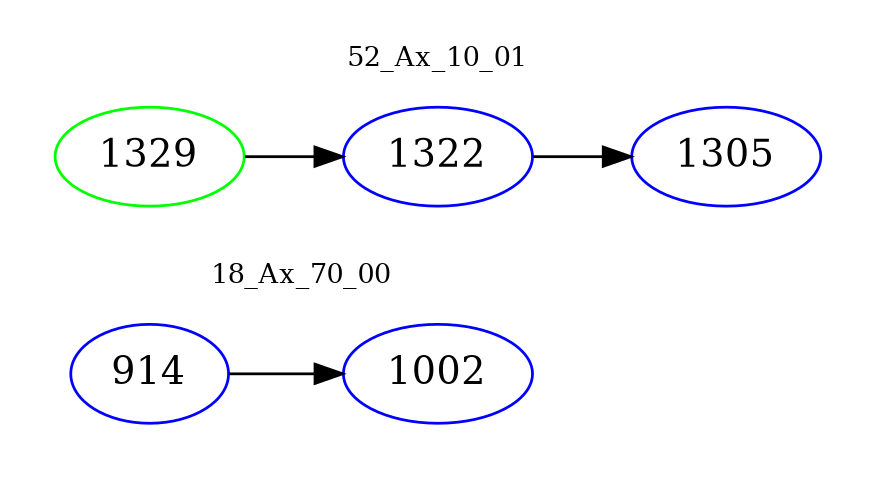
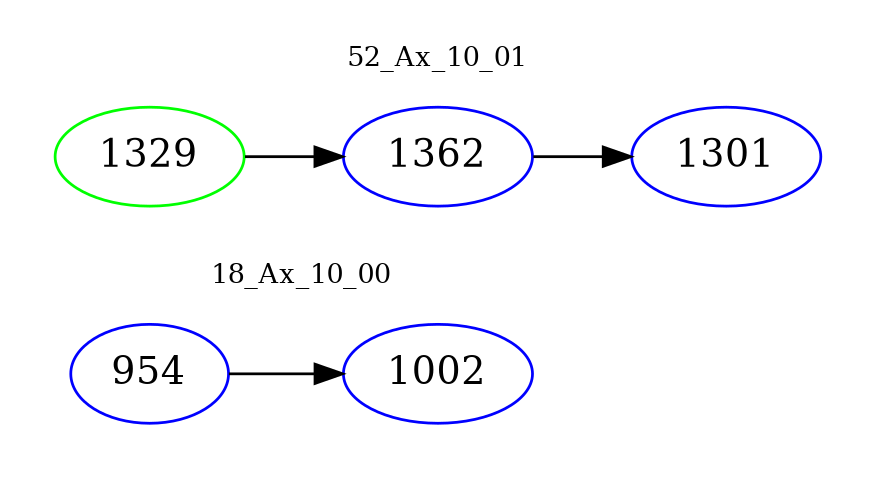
node "1322": label "1322" -> "1362"
node "1305": label "1305" -> "1301"
cluster "18_Ax_70_00": label "18_Ax_70_00" -> "18_Ax_10_00"
node "914": label "914" -> "954"
